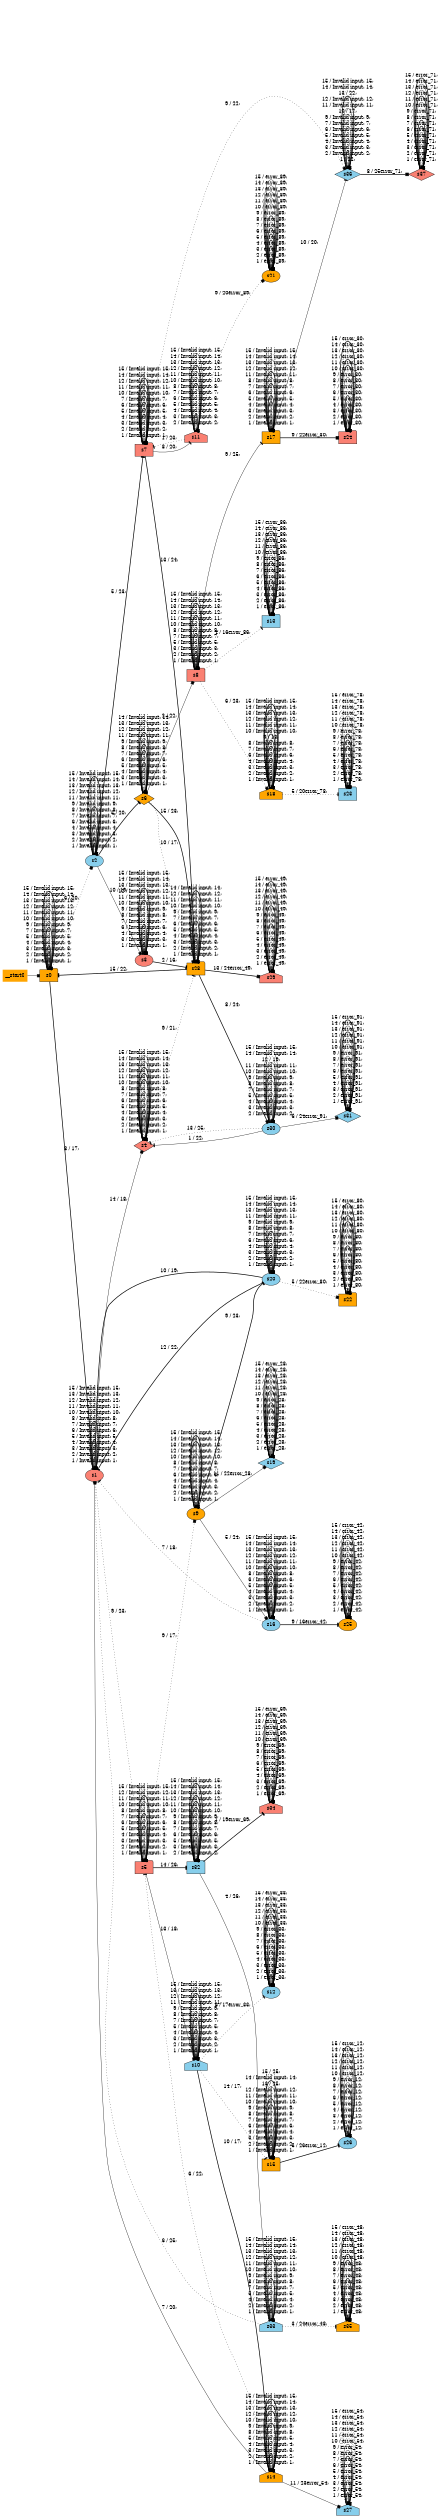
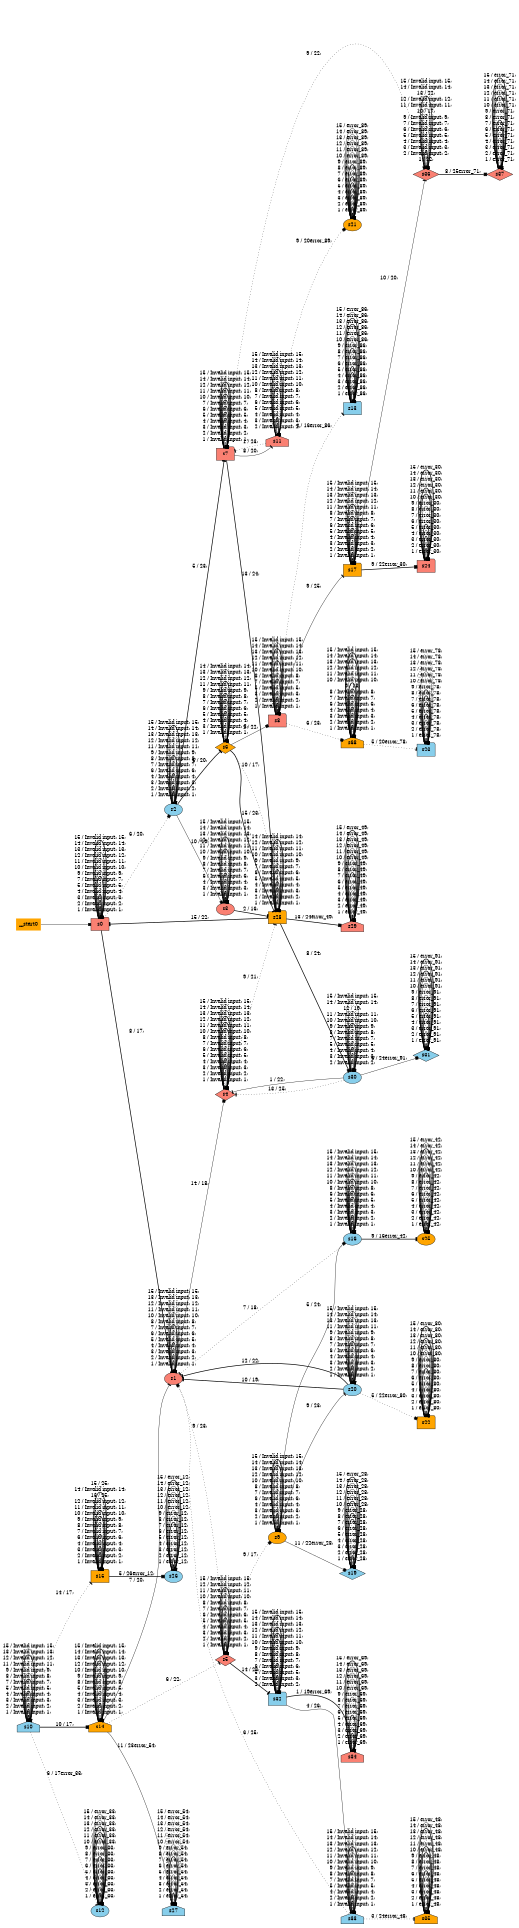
node "s36": fillcolor skyblue -> salmon
node "s18": label "s18" -> "s68"
node "s0": fillcolor orange -> salmon
edge "s9" -> "s20": style bold -> solid
node "s5": shape folder -> diamond
edge "s5" -> "s10": removed, label "13 / 18;"
edge "s15" -> "s26": arrowhead tee -> box
